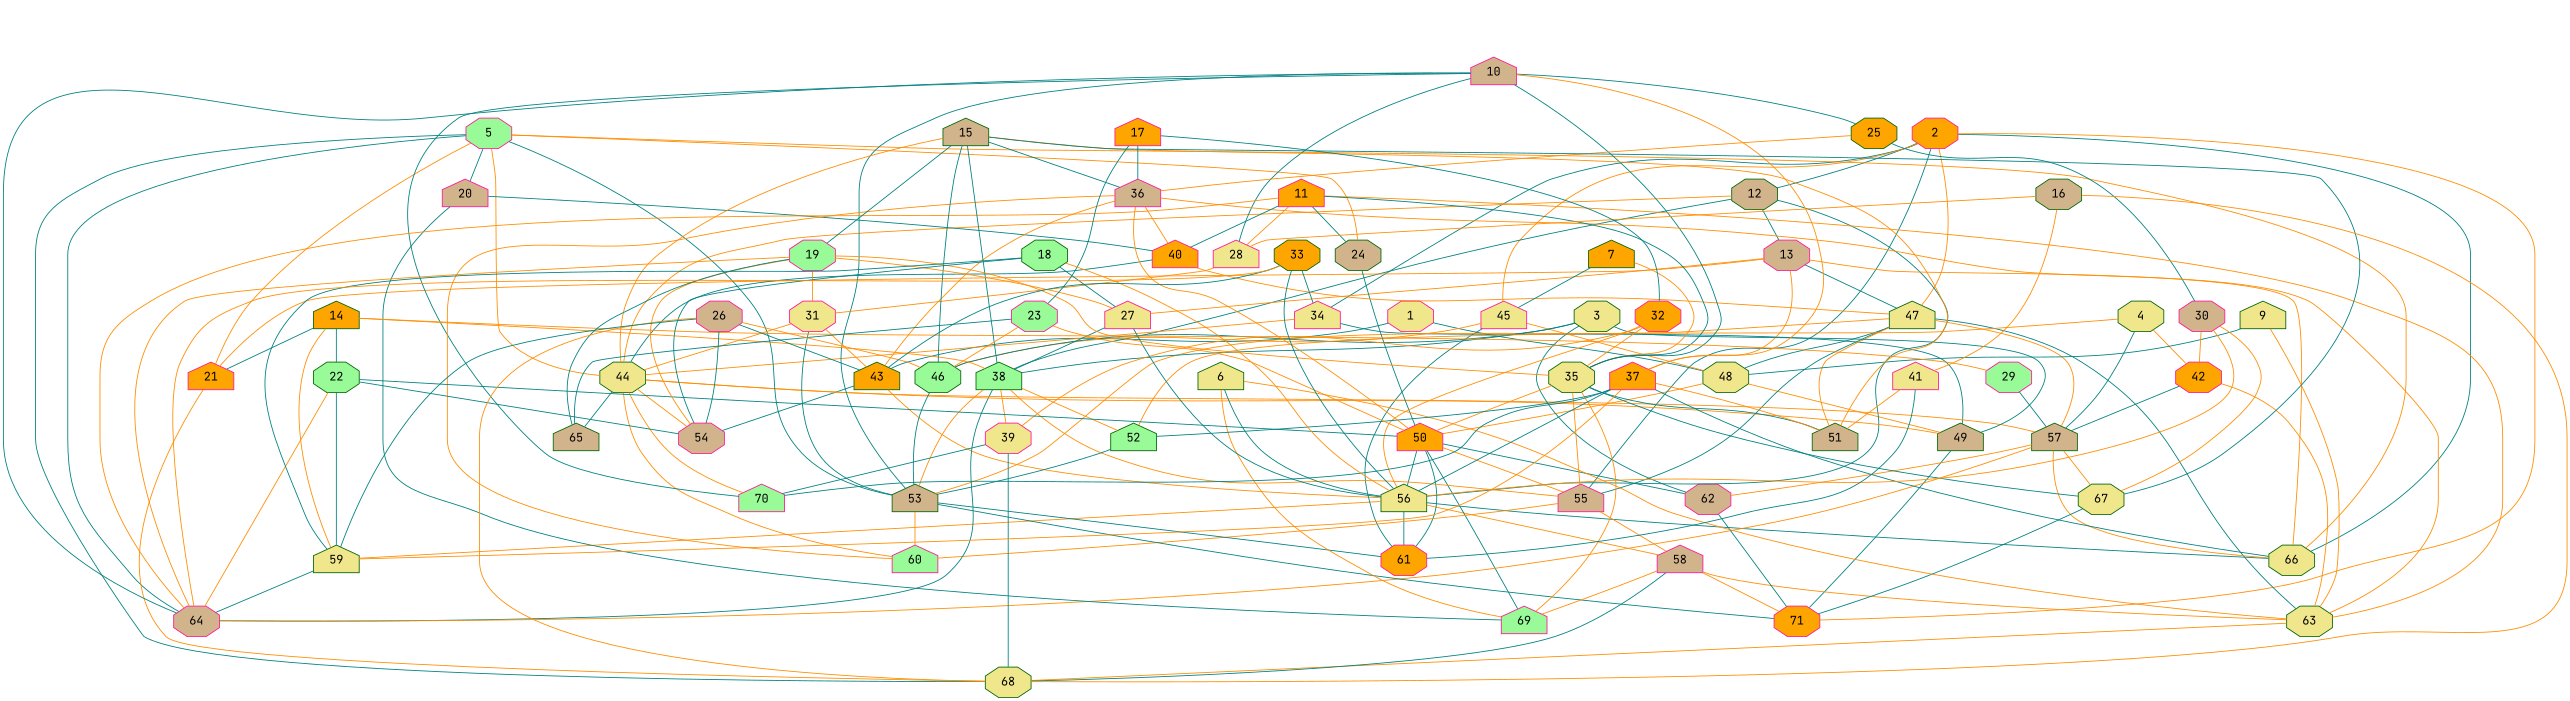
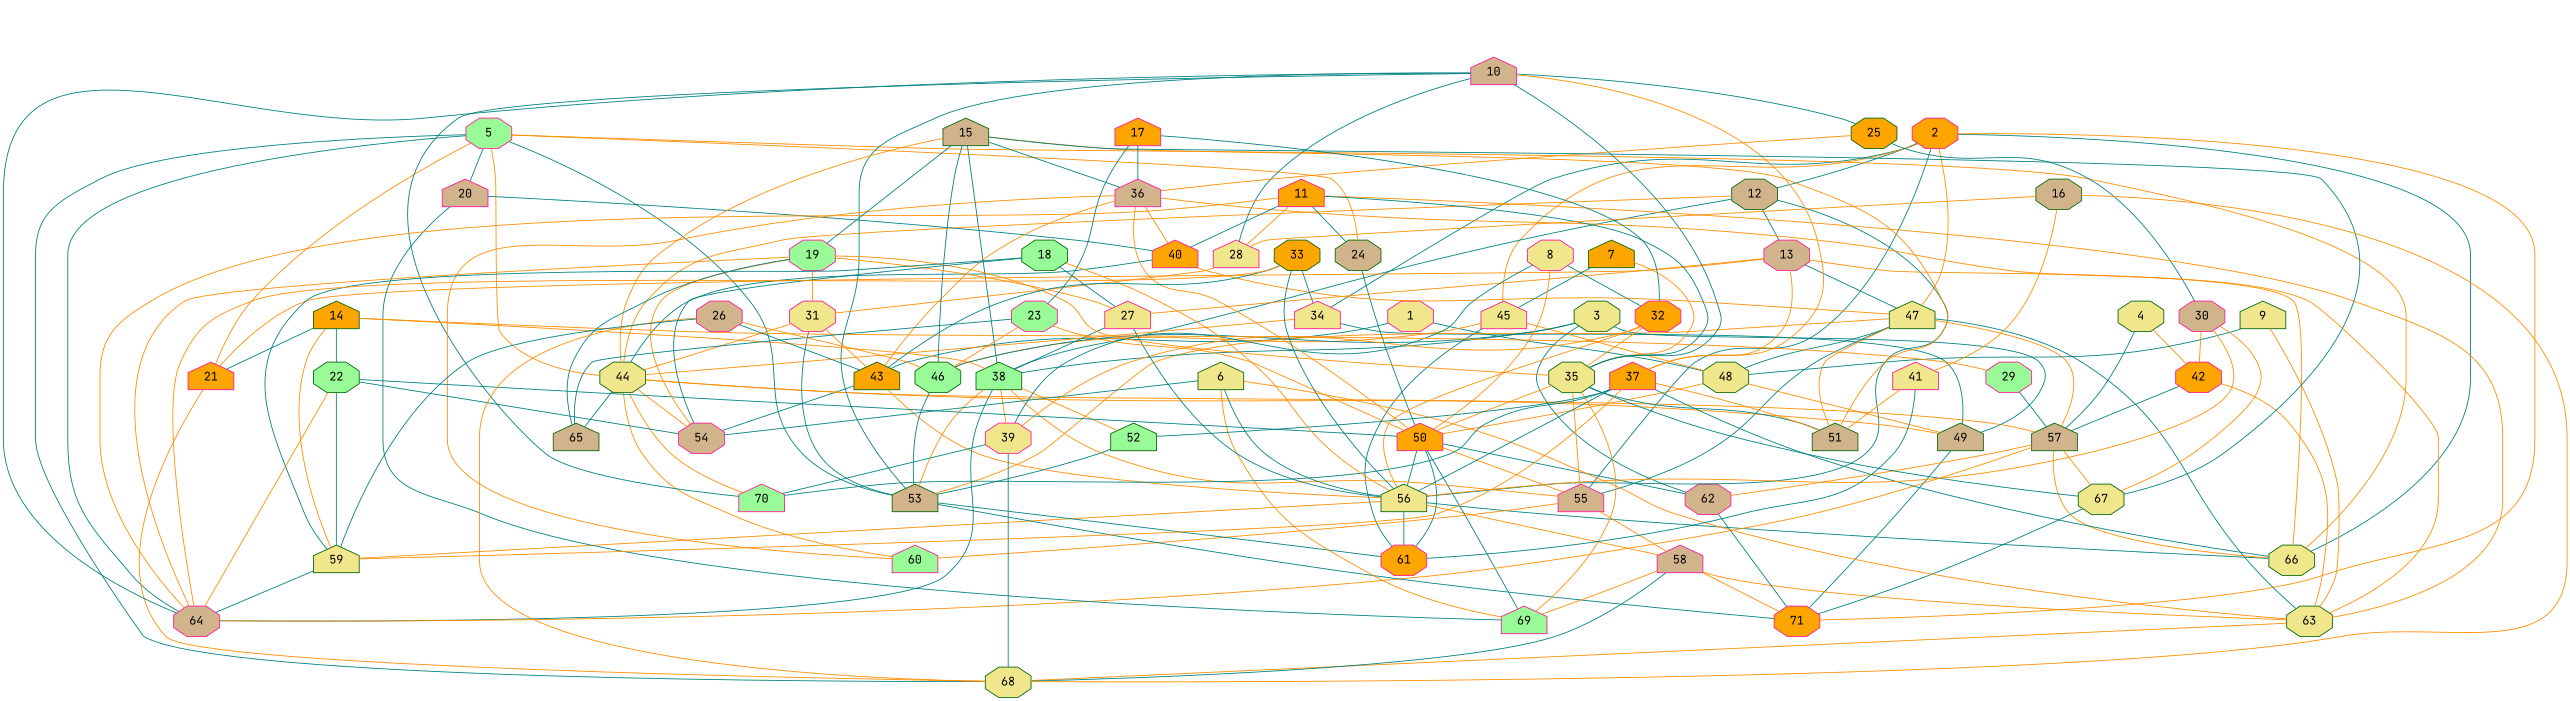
node "8": added
edge "4" -- "52": removed
edge "26" -- "54": now "6" -- "54"
edge "53" -- "60": removed
